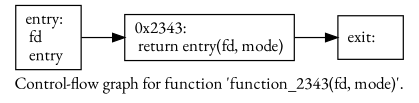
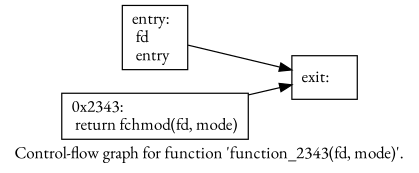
edge "entry:" -> "0x2343:": now "entry:" -> "exit:"
node "0x2343:": text "return entry(fd, mode)" -> "return fchmod(fd, mode)"
